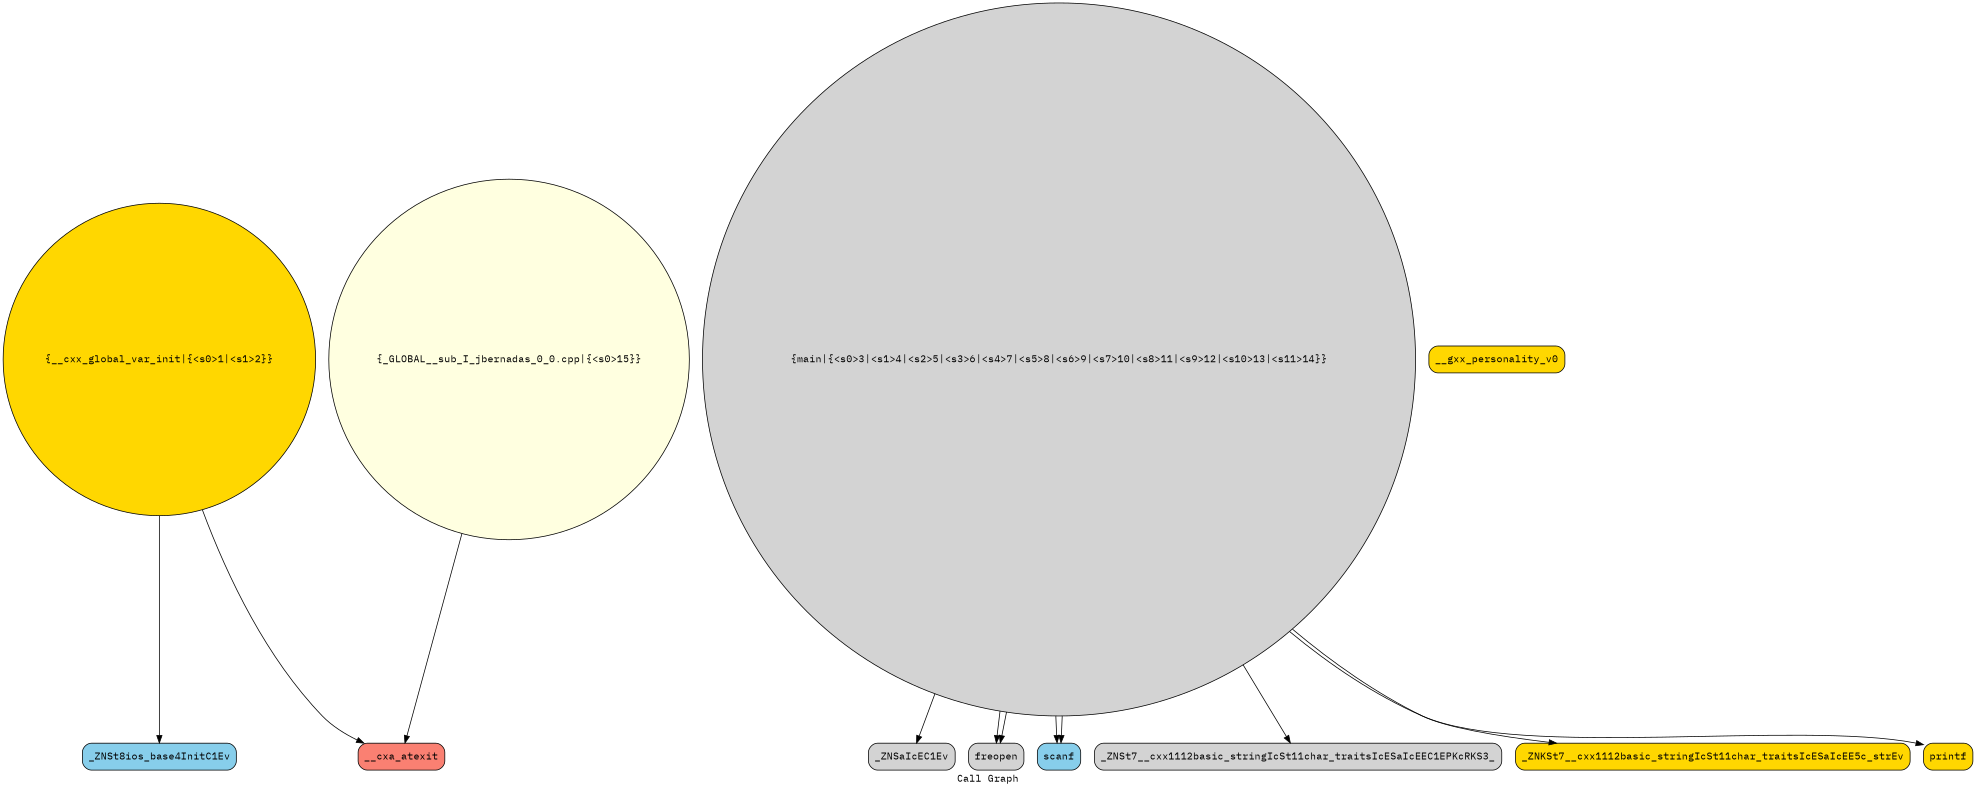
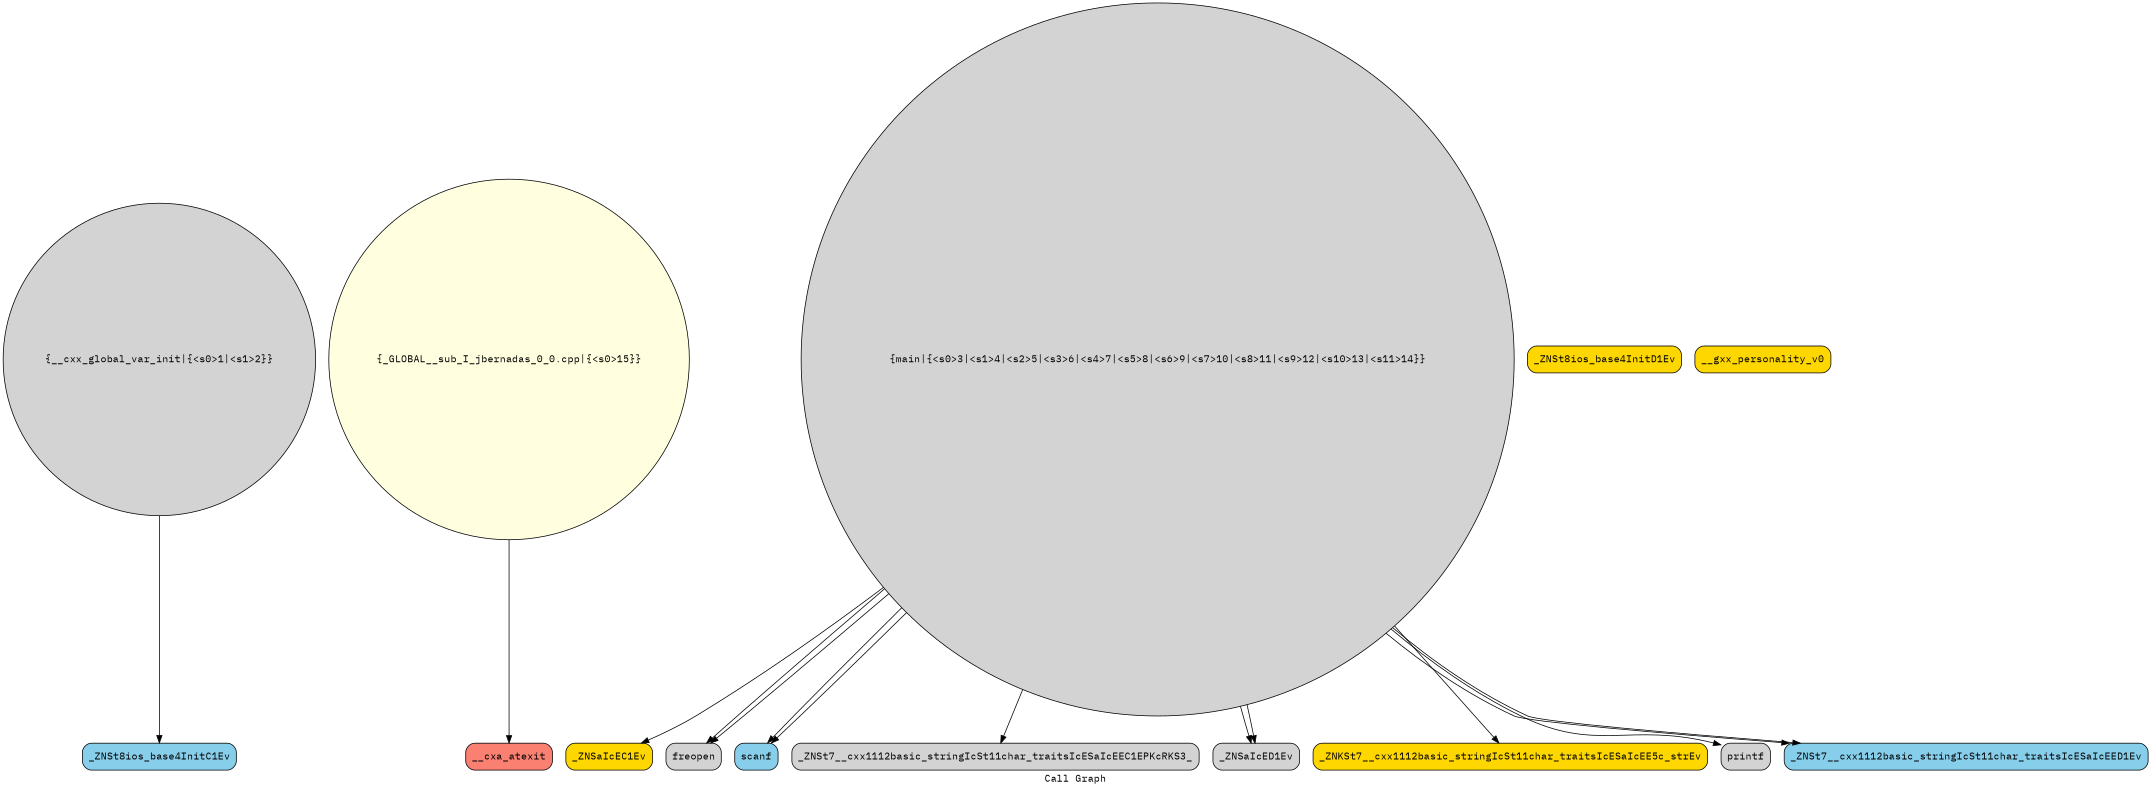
node "{__cxx_global_var_init|{<s0>1|<s1>2}}": fillcolor gold -> lightgrey
node "_ZNSt8ios_base4InitD1Ev": added
edge "{__cxx_global_var_init|{<s0>1|<s1>2}}" -> "__cxa_atexit": removed
node "_ZNSaIcEC1Ev": fillcolor lightgrey -> gold
node "_ZNSaIcED1Ev": added
node "printf": fillcolor gold -> lightgrey
node "_ZNSt7__cxx1112basic_stringIcSt11char_traitsIcESaIcEED1Ev": added
